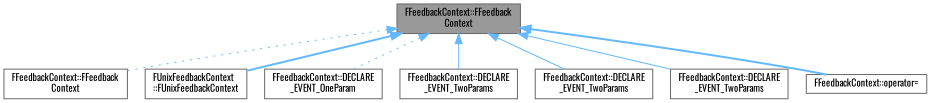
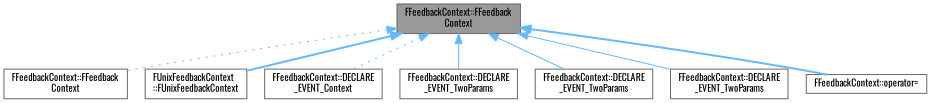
node "FFeedbackContext::DECLARE _EVENT_OneParam": label "FFeedbackContext::DECLARE _EVENT_OneParam" -> "FFeedbackContext::DECLARE _EVENT_Context"
